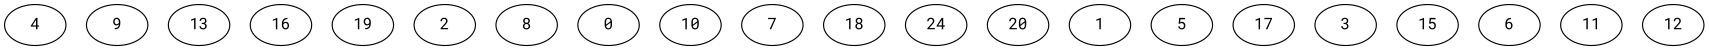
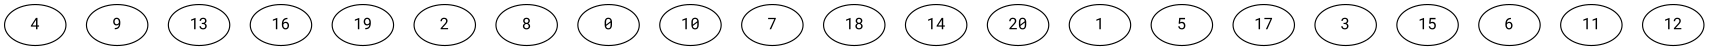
node "24": label "24" -> "14"
